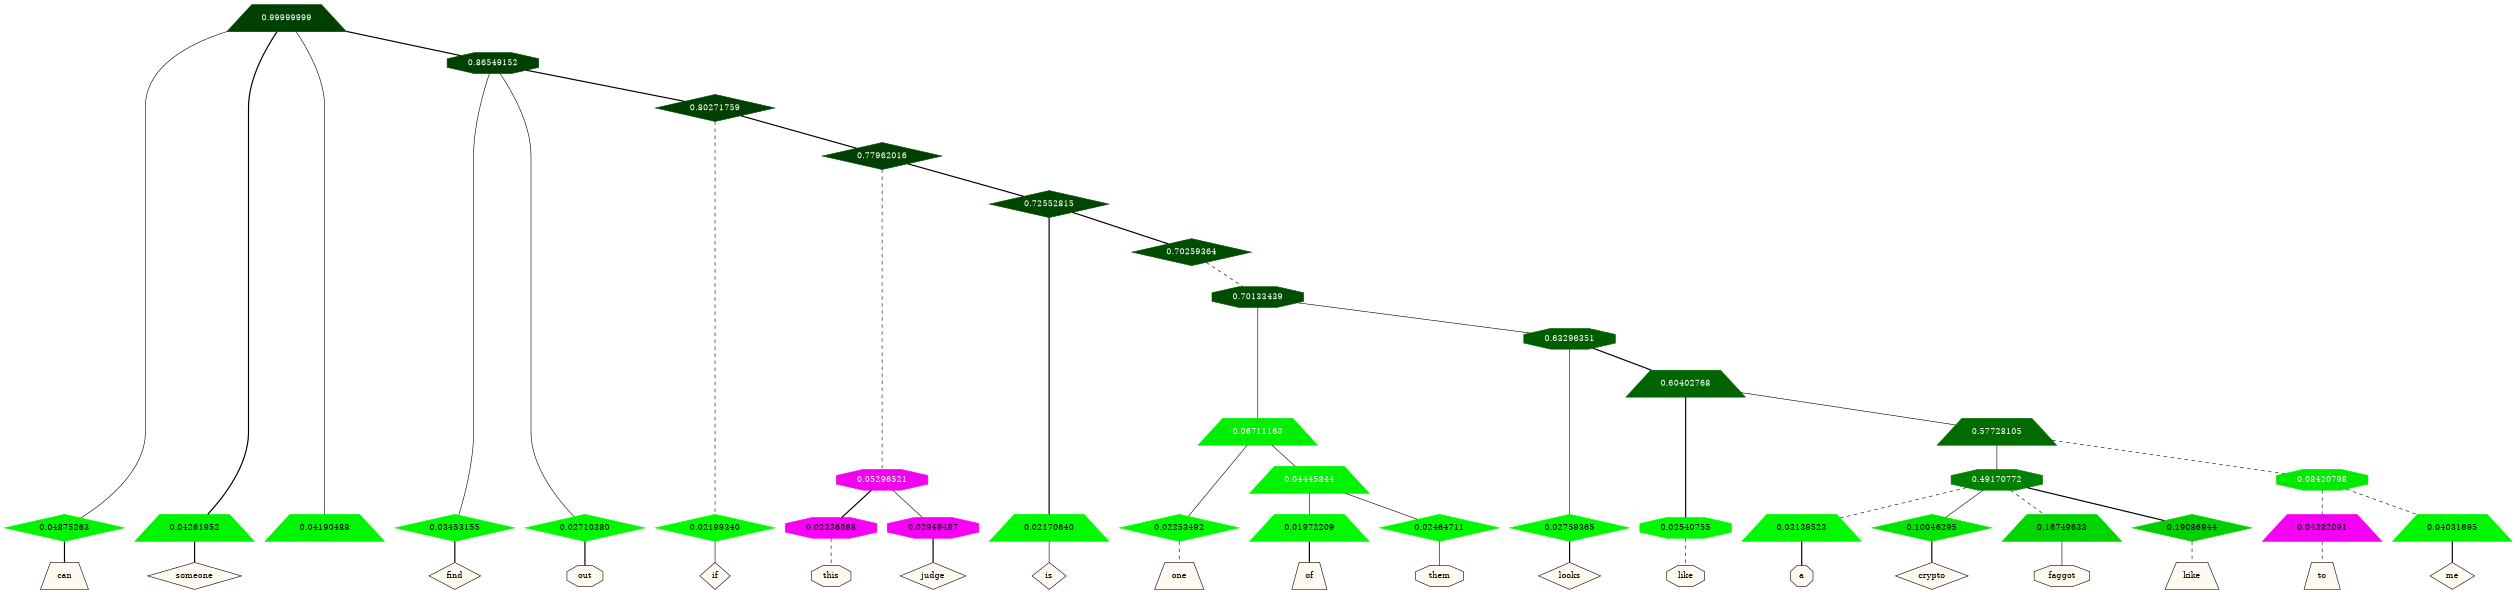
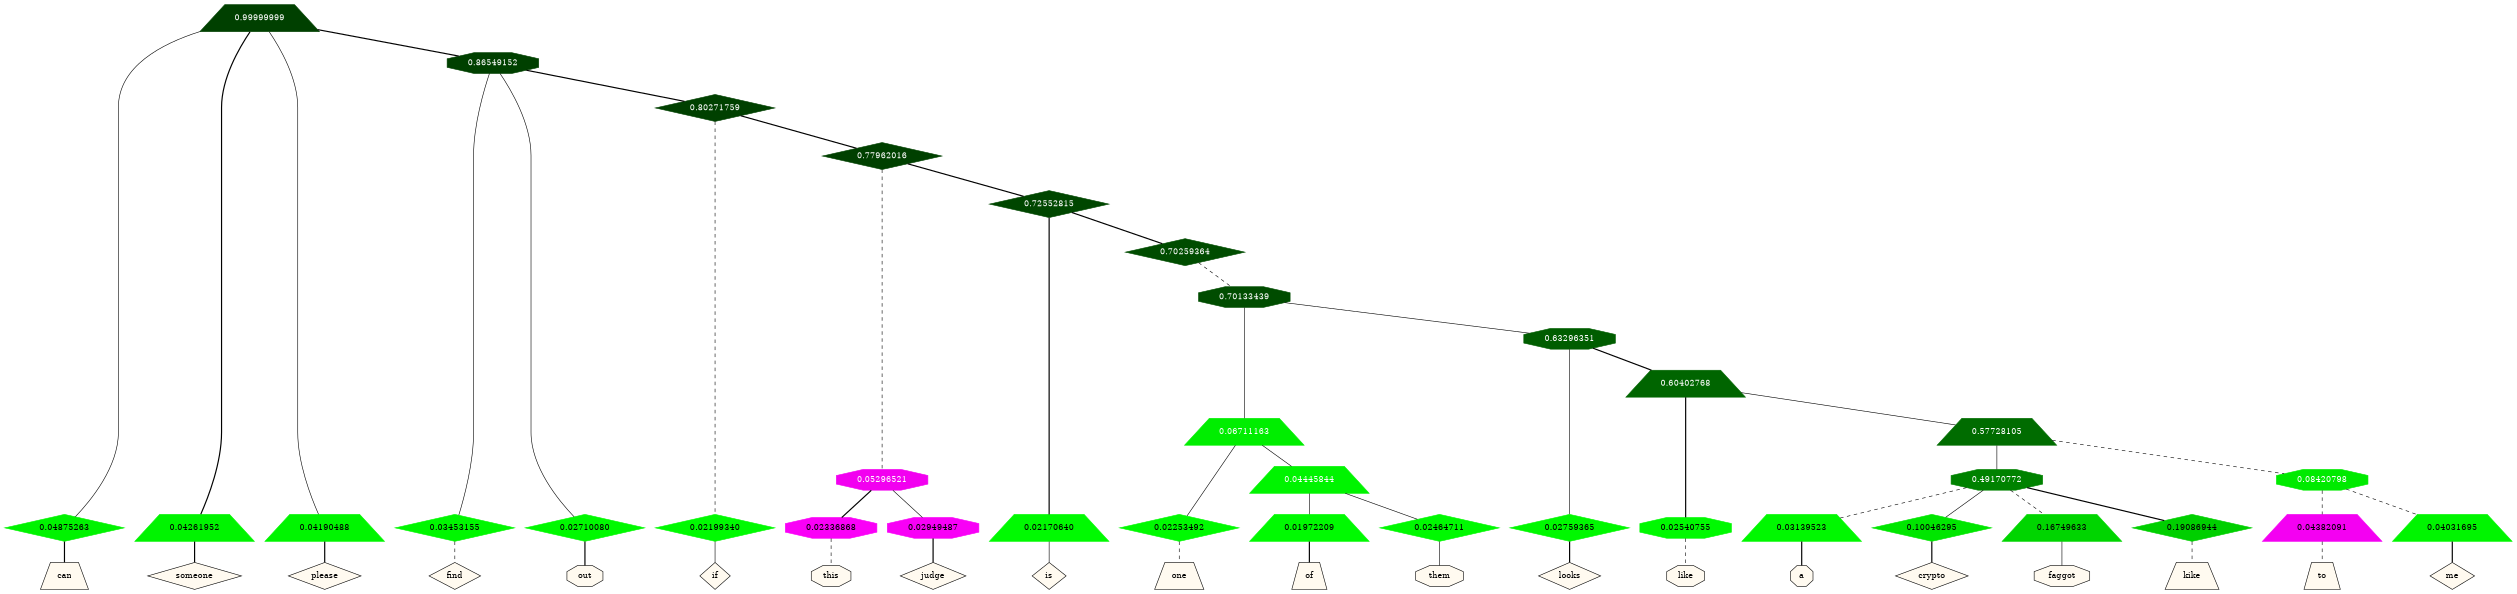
node "0.02710380": label "0.02710380" -> "0.02710080"
edge "0.03453155" -- "find": style bold -> dashed
node "please": added
